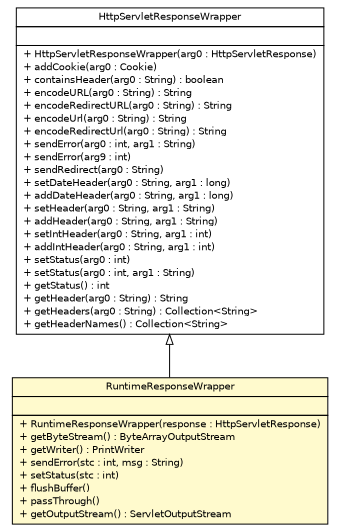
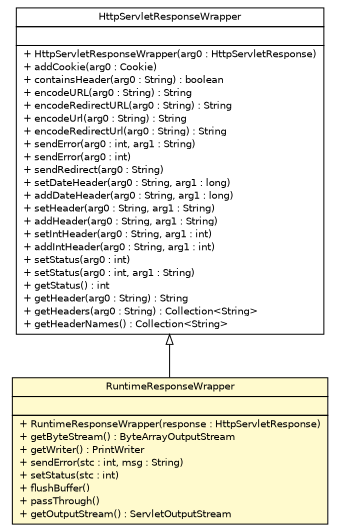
node "HttpServletResponseWrapper": text "+ sendError(arg9 : int)" -> "+ sendError(arg0 : int)"
